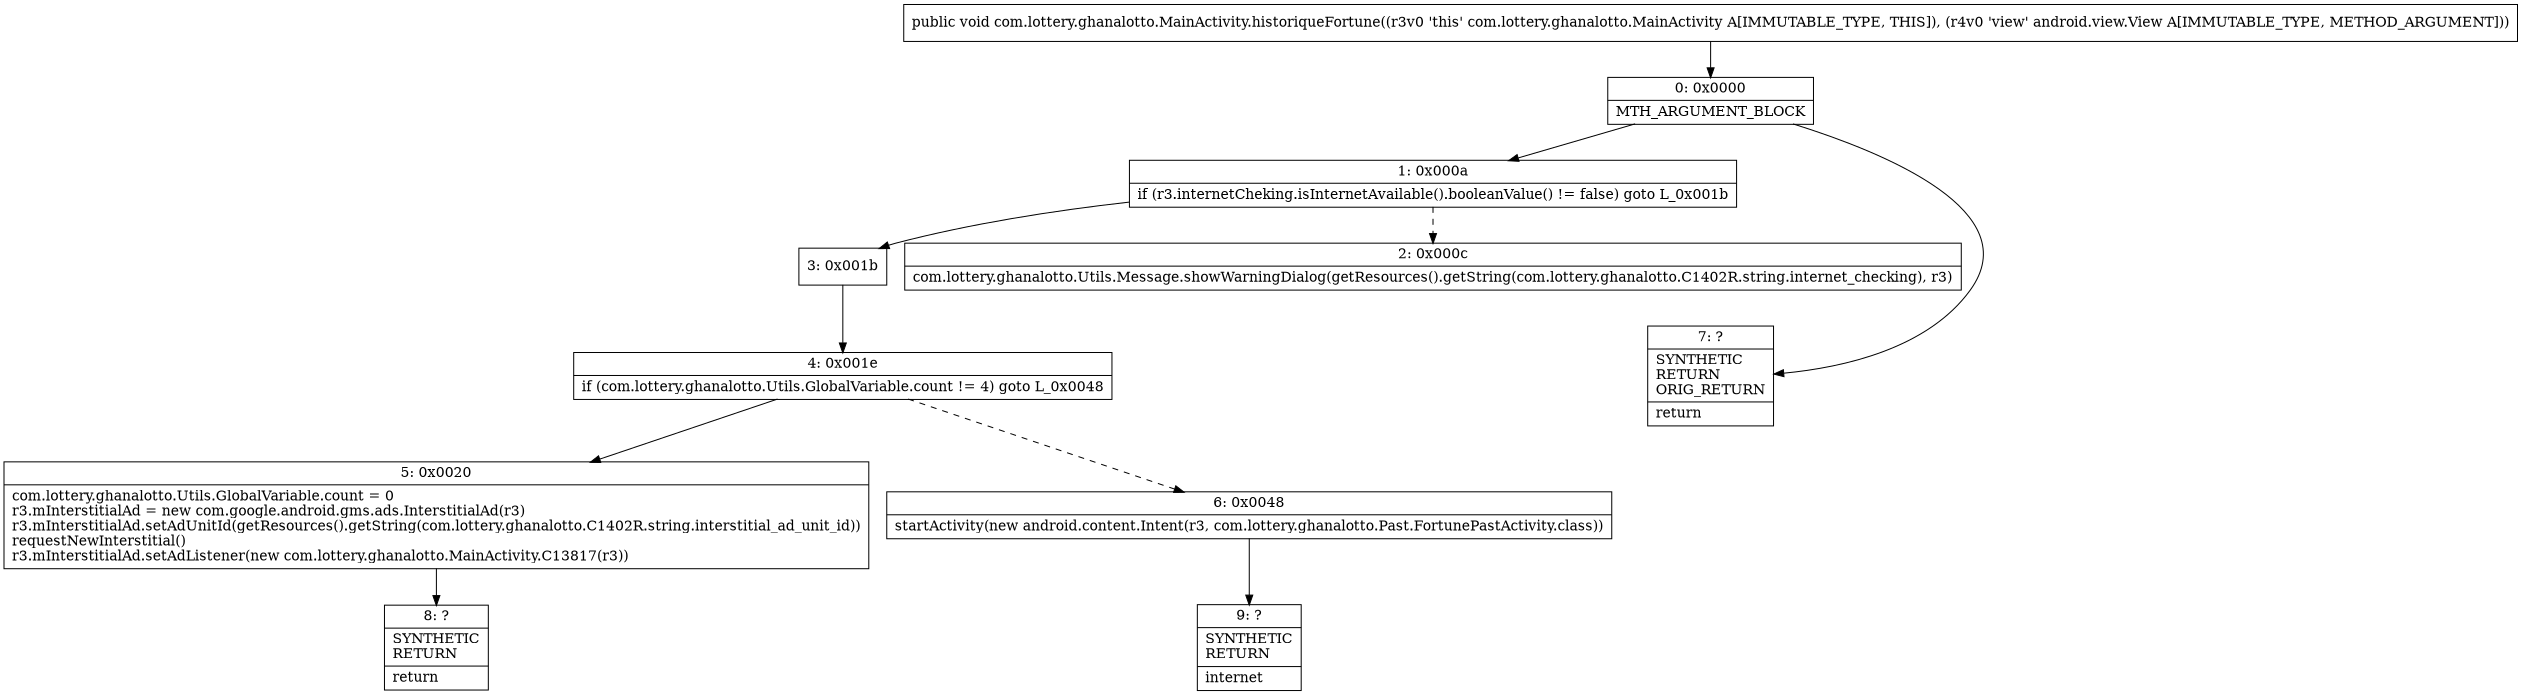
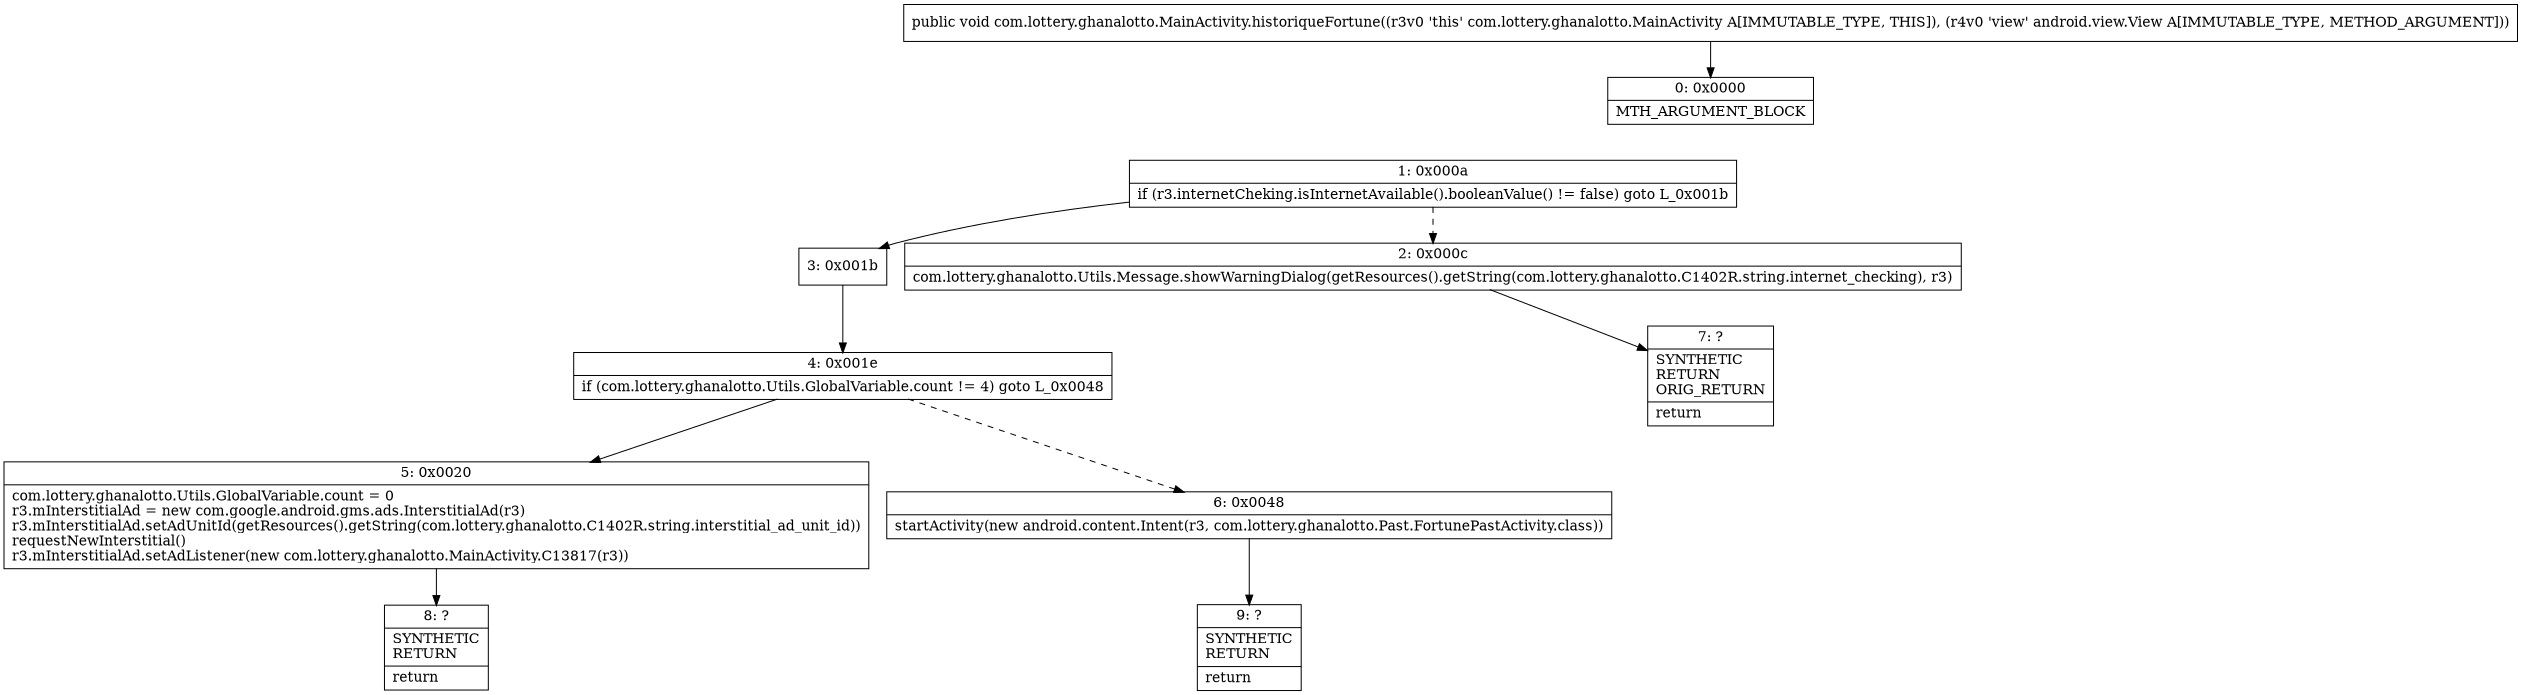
edge "0: 0x0000" -> "1: 0x000a": removed
edge "0: 0x0000" -> "7: ?": now "2: 0x000c" -> "7: ?"
node "9: ?": text "internet" -> "return"
